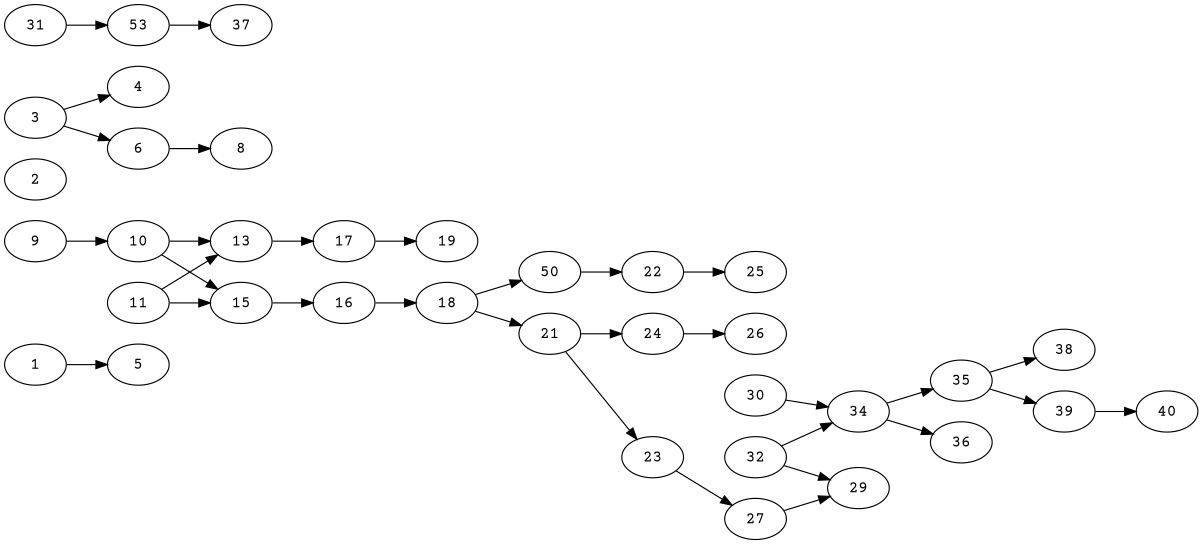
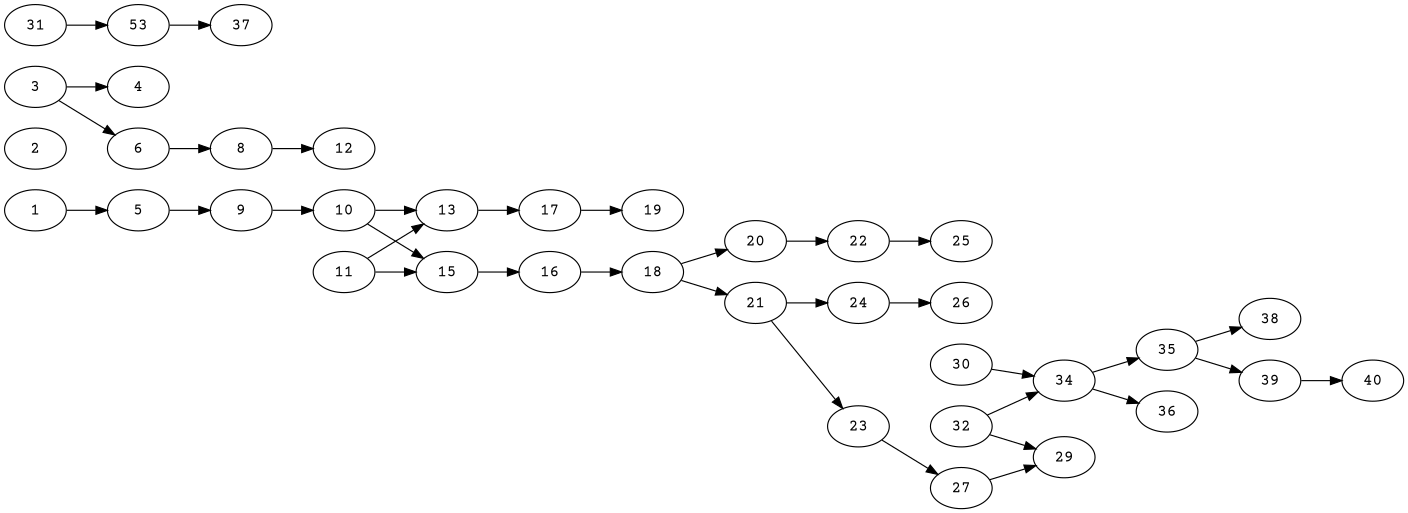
node "12": added
edge "5" -> "9": added
node "50": label "50" -> "20"
